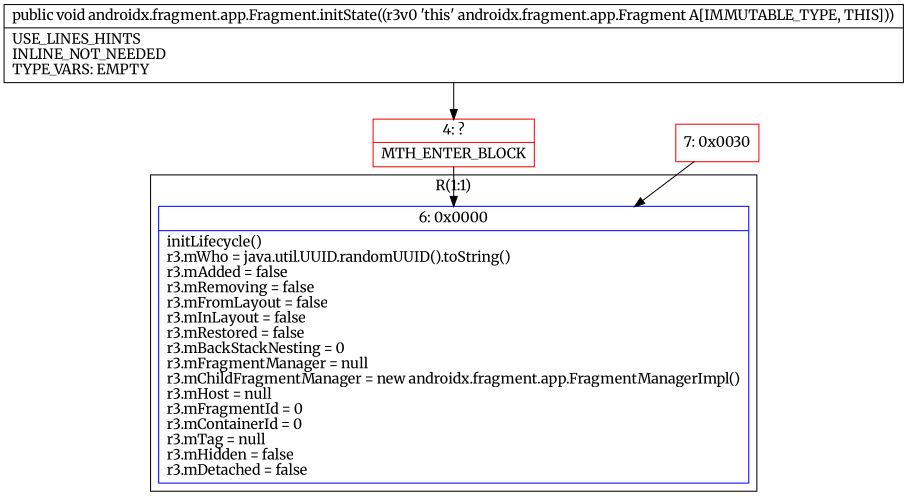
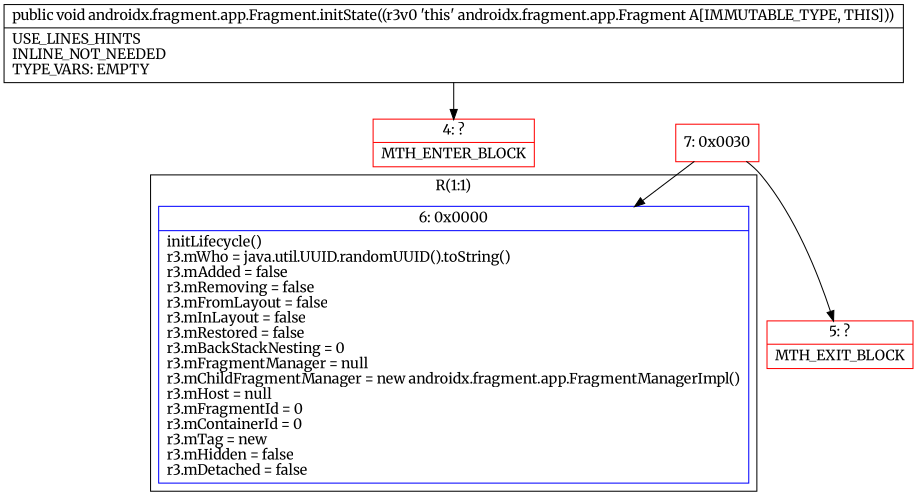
edge "4: ?" -> "6: 0x0000": removed
node "5: ?": added
node "6: 0x0000": text "r3.mTag = null" -> "r3.mTag = new"
